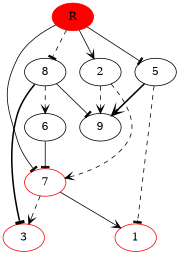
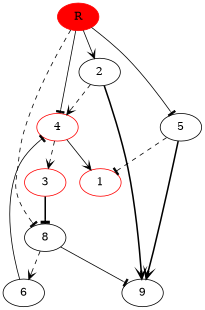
edge "2" -> "9": style dashed -> bold
edge "8" -> "3": reversed
node "7": label "7" -> "4"
